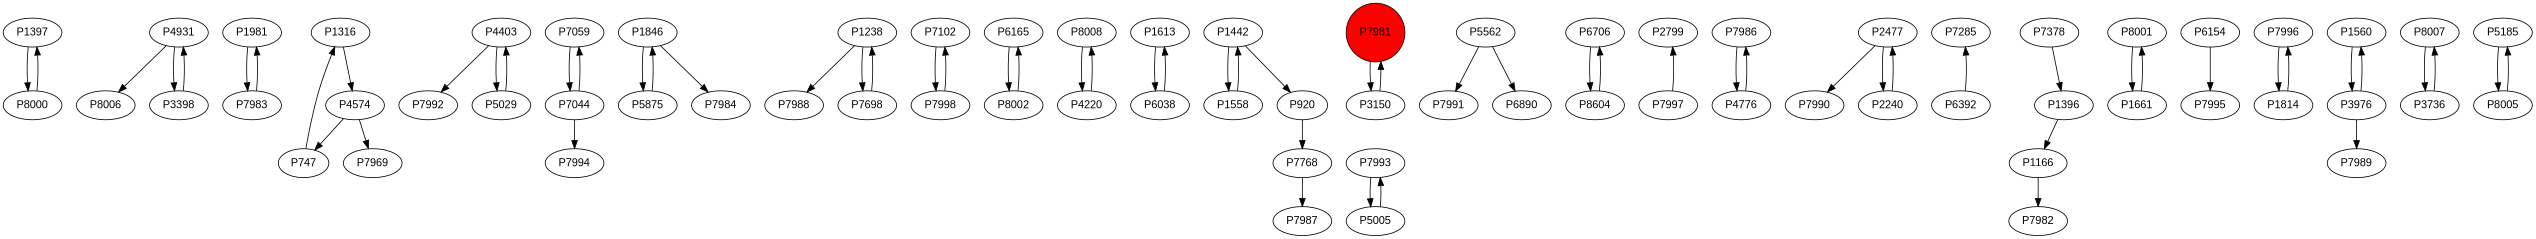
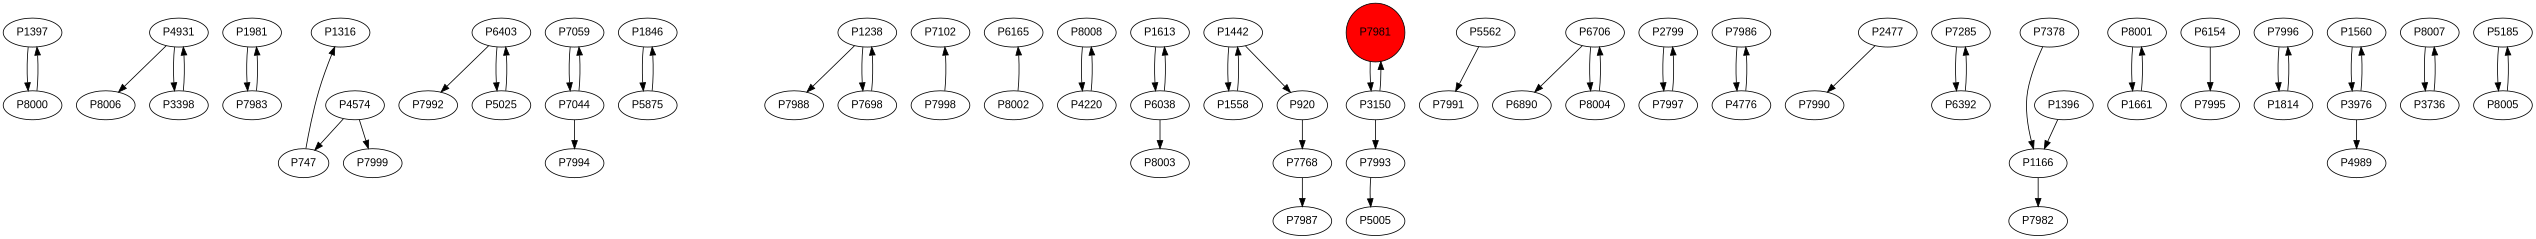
node "P4403": label "P4403" -> "P6403"
edge "P1316" -> "P4574": removed
edge "P7102" -> "P7998": removed
edge "P6165" -> "P8002": removed
edge "P5562" -> "P6890": now "P6706" -> "P6890"
edge "P2799" -> "P7997": added
edge "P7285" -> "P6392": added
edge "P7378" -> "P1396": now "P7378" -> "P1166"
node "P5029": label "P5029" -> "P5025"
node "P7984": removed
node "P8604": label "P8604" -> "P8004"
node "P2240": removed
node "P7969": label "P7969" -> "P7999"
node "P8003": added
node "P7989": label "P7989" -> "P4989"
edge "P5005" -> "P7993": now "P3150" -> "P7993"
